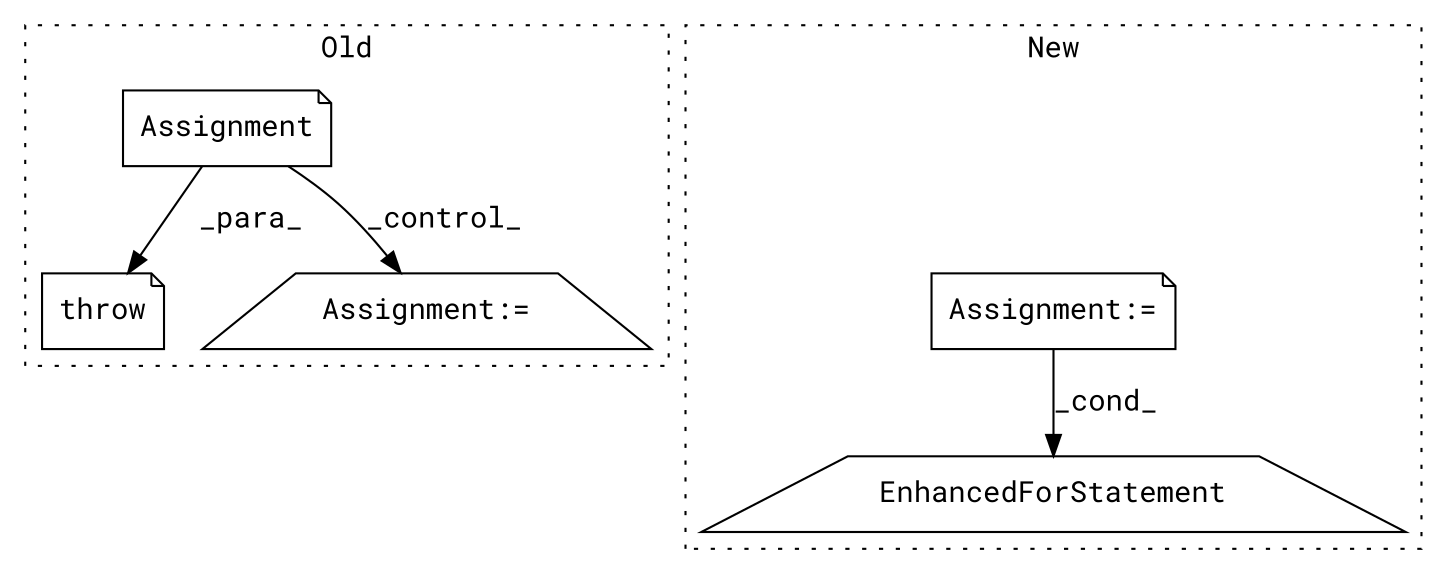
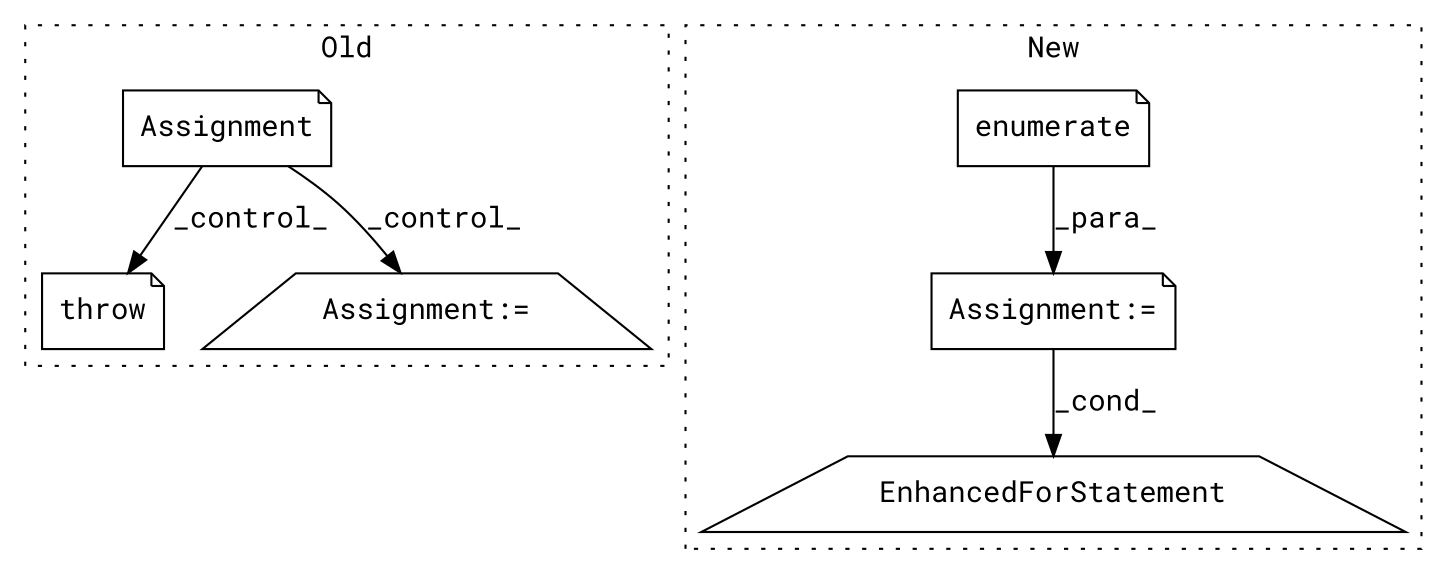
node "enumerate": added
edge "Assignment" -> "throw": label "_para_" -> "_control_"
